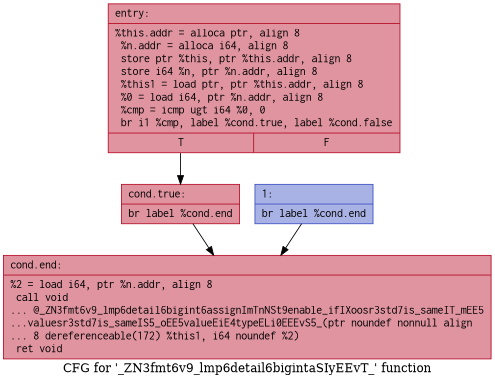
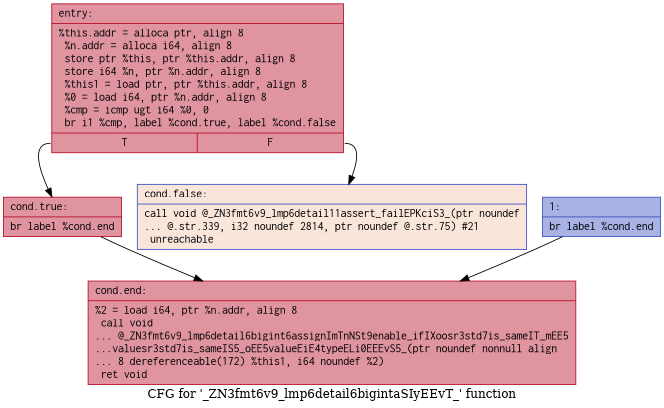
node "cond.false:": added
